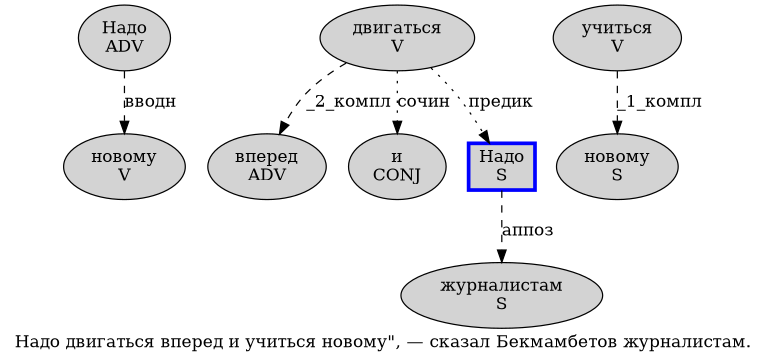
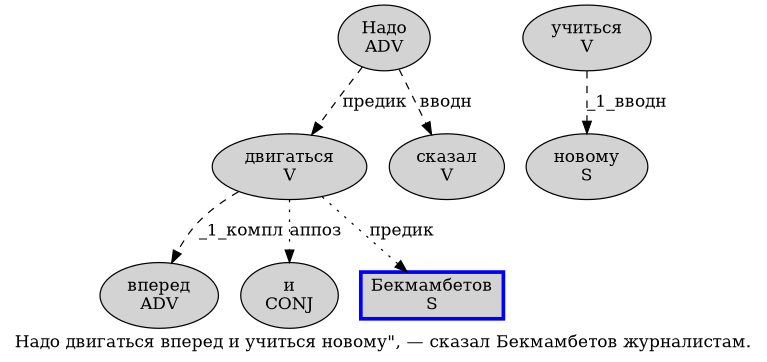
edge "Надо ADV" -> "двигаться V": added, label "предик"
edge "двигаться V" -> "вперед ADV": label "_2_компл" -> "_1_компл"
edge "двигаться V" -> "и CONJ": label "сочин" -> "аппоз"
edge "учиться V" -> "новому S": label "_1_компл" -> "_1_вводн"
node "новому V": label "новому V" -> "сказал V"
node "Надо S": label "Надо S" -> "Бекмамбетов S"
node "журналистам S": removed
